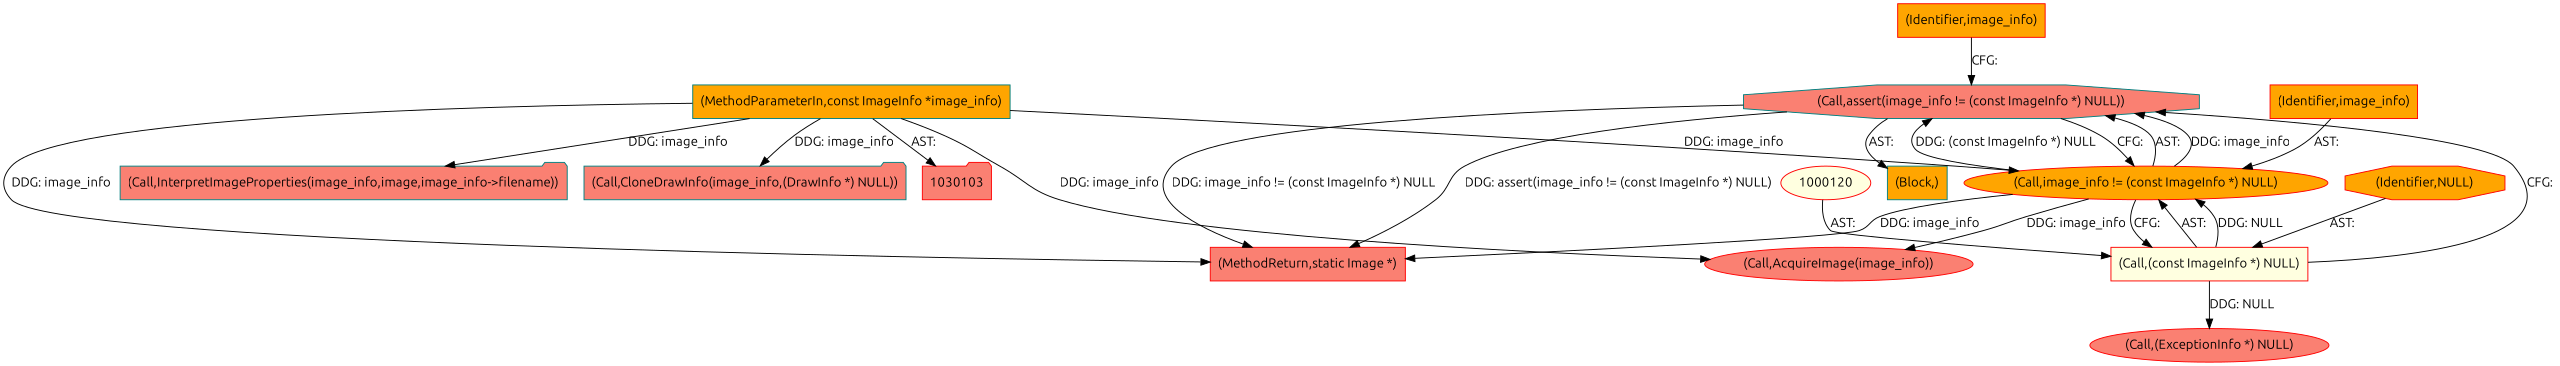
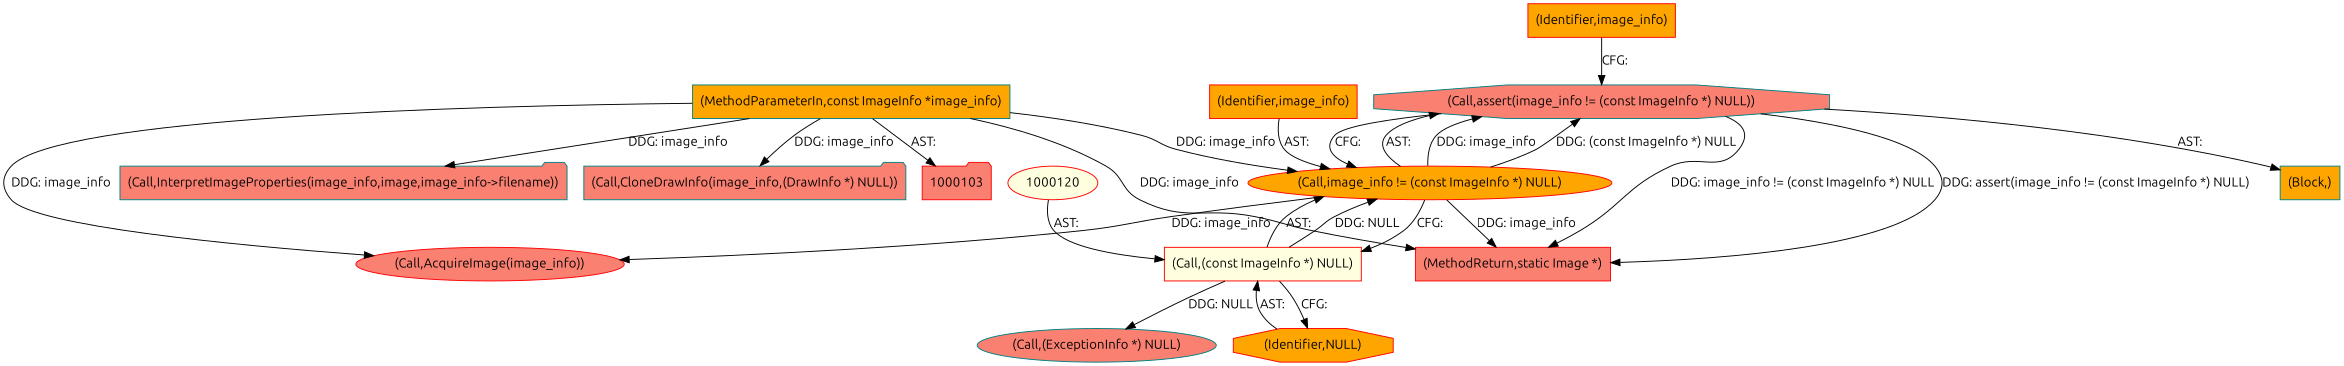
edge "(Call,(const ImageInfo *) NULL)" -> "(Call,assert(image_info != (const ImageInfo *) NULL))": now "(Call,(const ImageInfo *) NULL)" -> "(Identifier,NULL)"
node "1030103": label "1030103" -> "1000103"
node "(Call,(ExceptionInfo *) NULL)": color red -> teal
